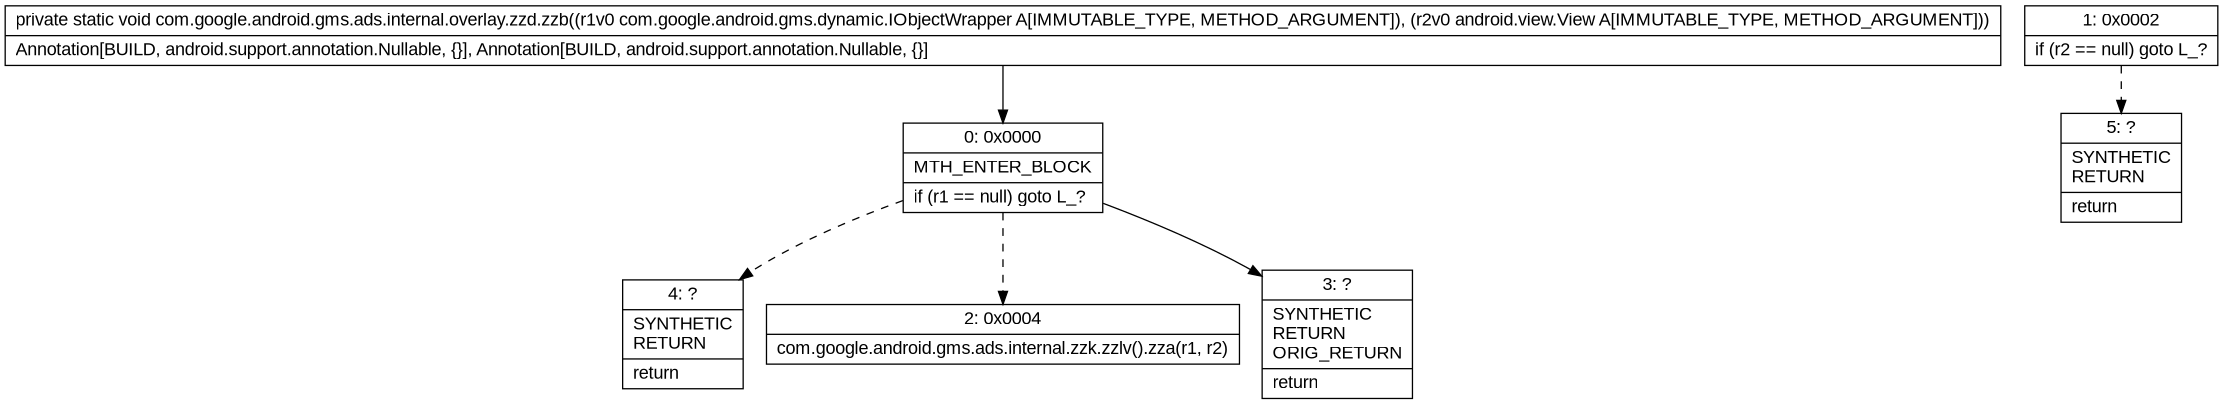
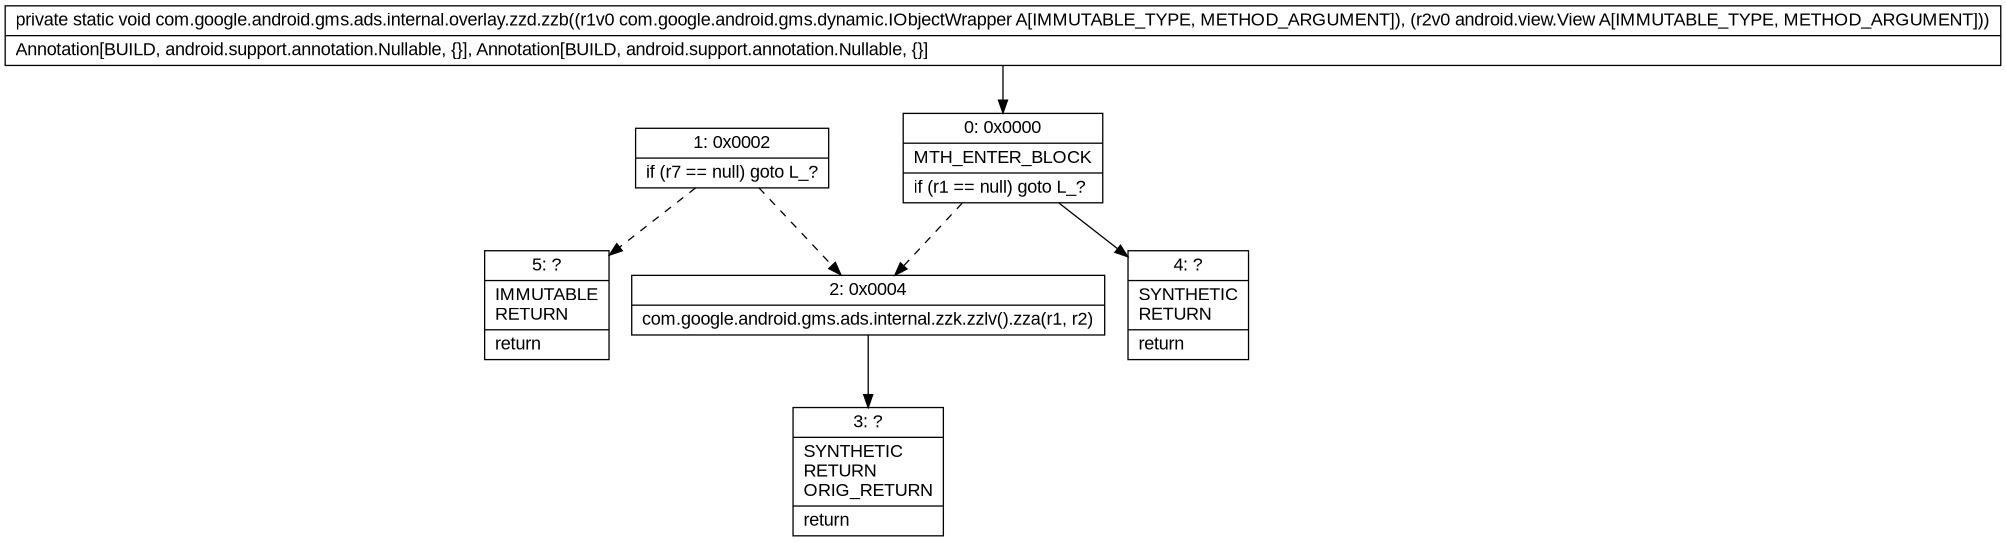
node "1: 0x0002": text "if (r2 == null) goto L_?" -> "if (r7 == null) goto L_?"
node "5: ?": text "SYNTHETIC" -> "IMMUTABLE"
edge "1: 0x0002" -> "2: 0x0004": added
edge "0: 0x0000" -> "4: ?": style dashed -> solid
edge "0: 0x0000" -> "3: ?": now "2: 0x0004" -> "3: ?"
